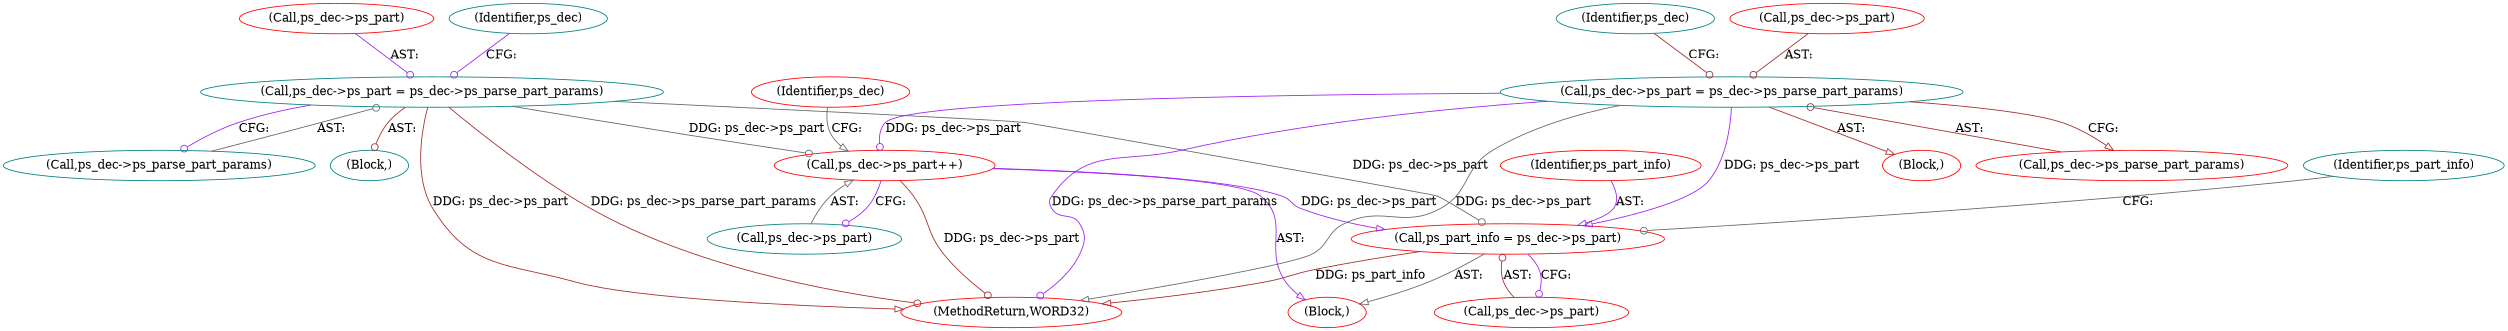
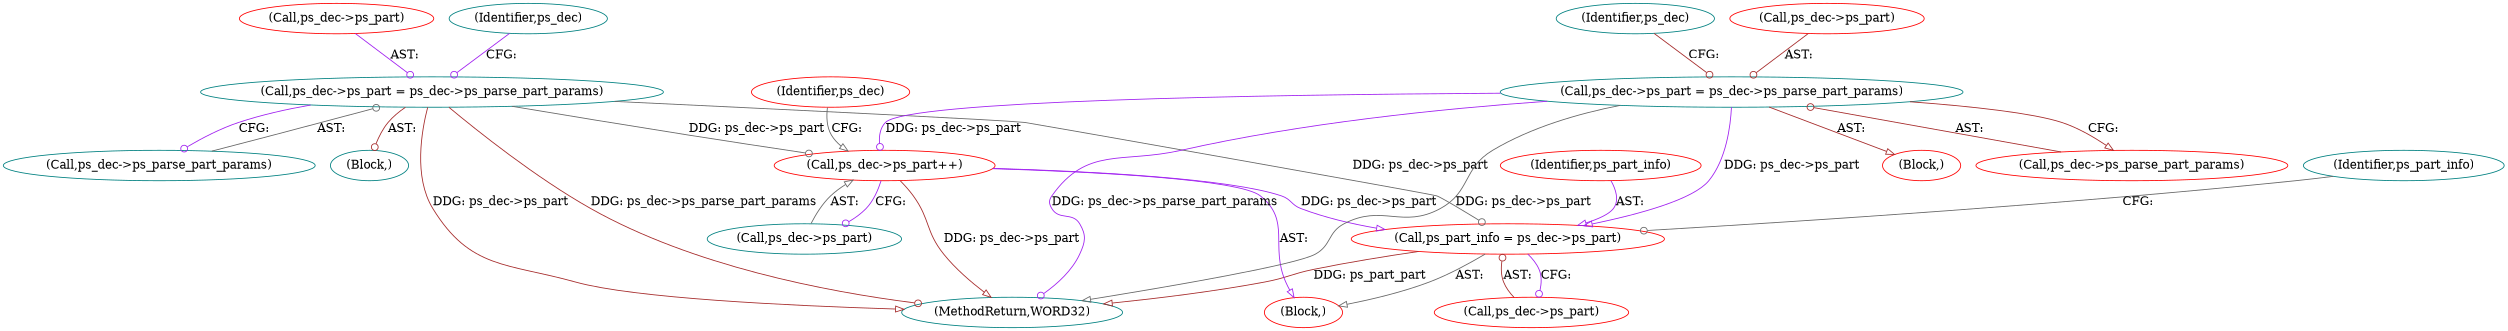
edge "(Call,ps_dec->ps_part++)" -> "(MethodReturn,WORD32)": arrowhead odot -> onormal
edge "(Call,ps_part_info = ps_dec->ps_part)" -> "(MethodReturn,WORD32)": label "DDG: ps_part_info" -> "DDG: ps_part_part"
node "(MethodReturn,WORD32)": color red -> teal
